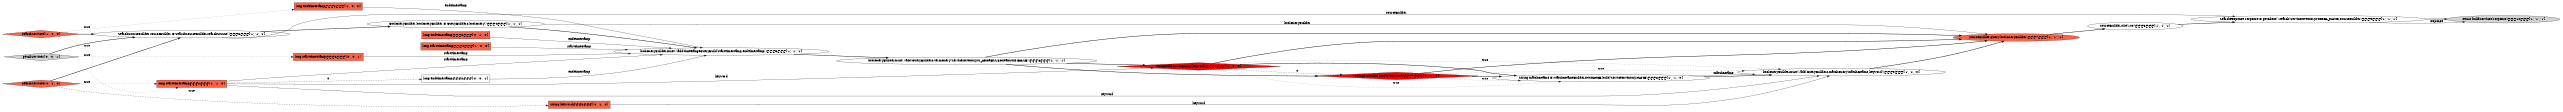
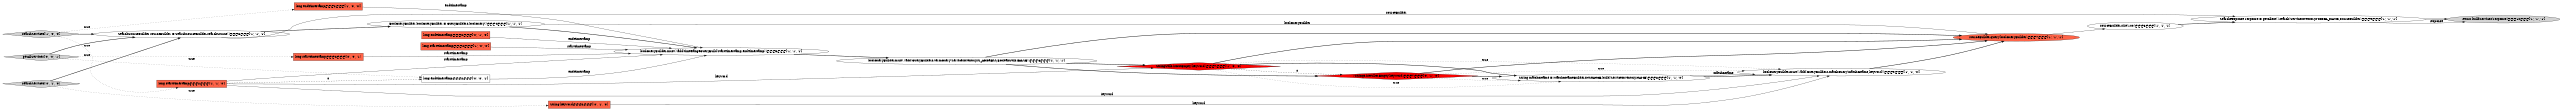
edge "sourceBuilder.query(boolQueryBuilder)@@@7@@@['1', '1', '1']" -> "sourceBuilder.size(100)@@@8@@@['1', '1', '1']": style bold -> solid
node "searchServices['1', '0', '0']": fillcolor tomato -> lightgray
edge "getAllServices['0', '0', '1']" -> "long endTimestamp@@@2@@@['0', '0', '1']": added, label "true"
node "searchServices['0', '1', '0']": fillcolor tomato -> lightgray
edge "searchServices['0', '1', '0']" -> "long startTimestamp@@@2@@@['1', '1', '0']": removed, label "true"
edge "searchServices['0', '1', '0']" -> "String keyword@@@2@@@['0', '1', '0']": style dashed -> dotted
